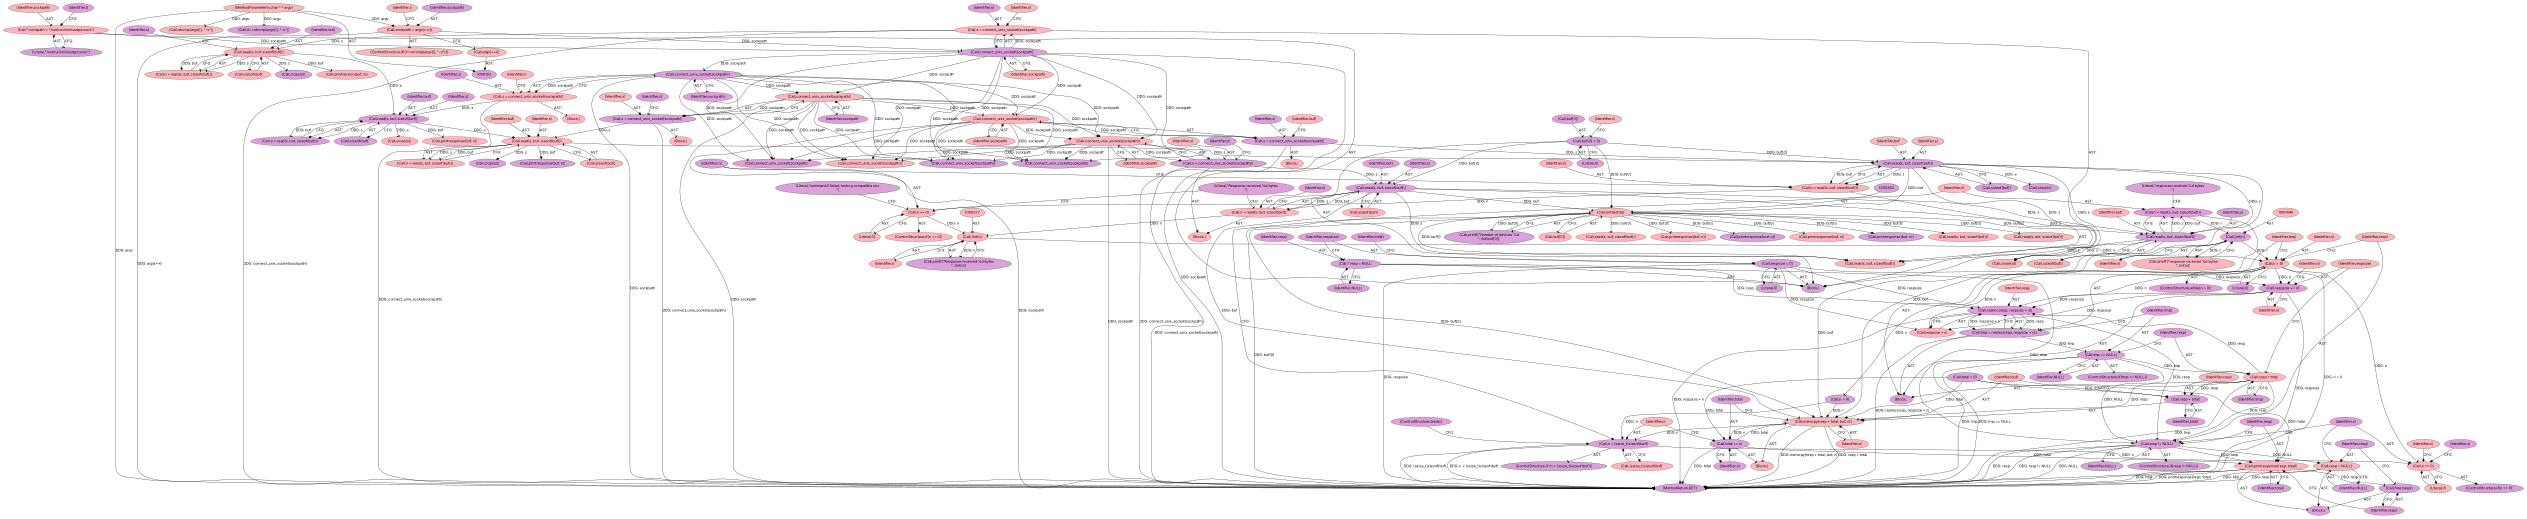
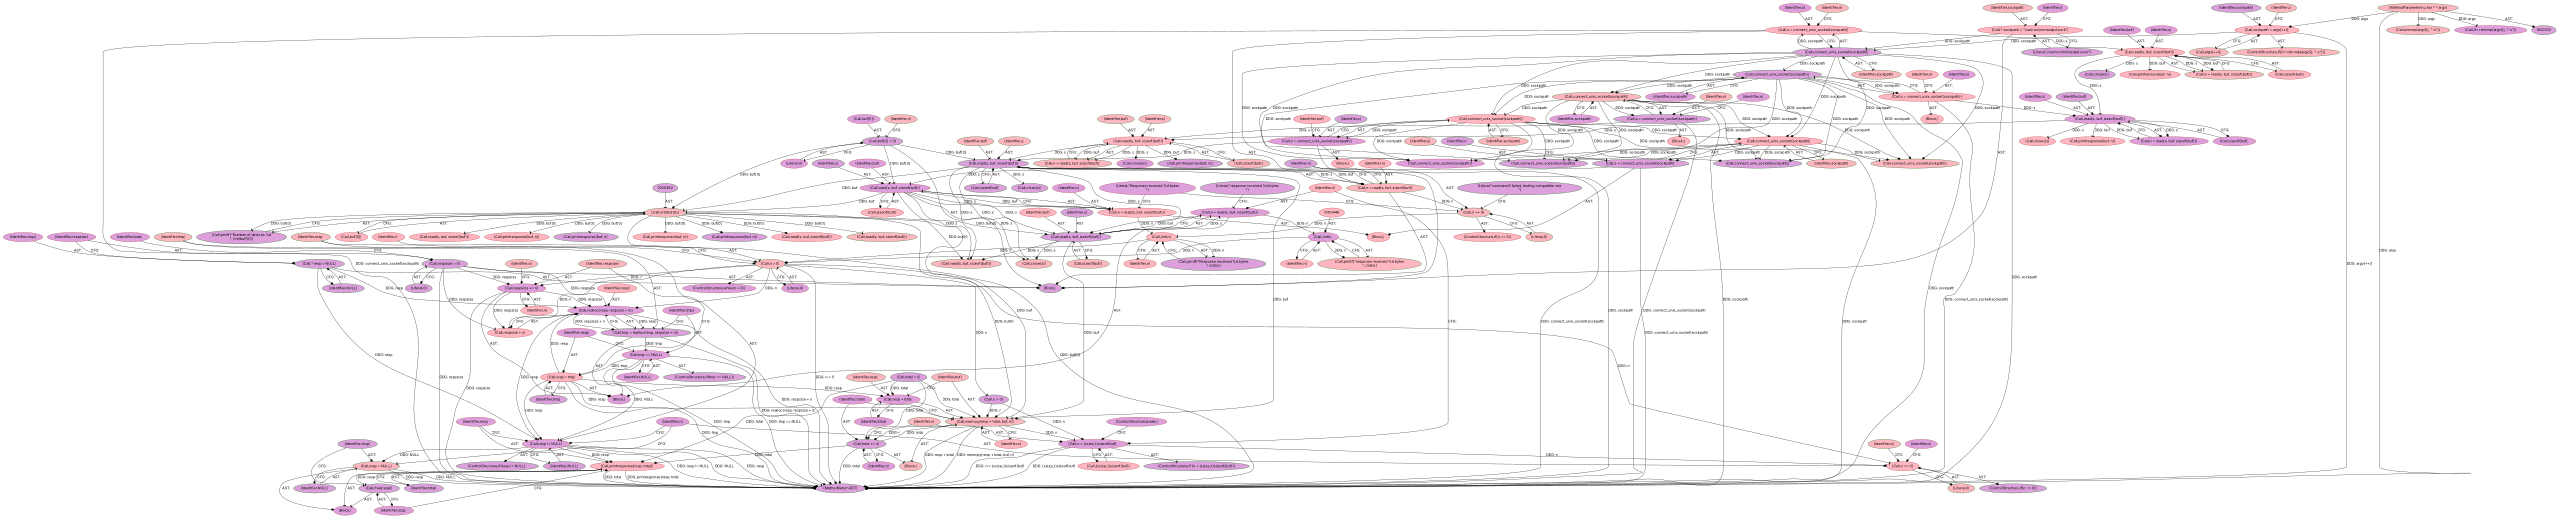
edge "(Call,argv[++i])" -> "1000103": now "(Call,argv[++i])" -> "(Call,sockpath = argv[++i])"
node "1000377": removed
